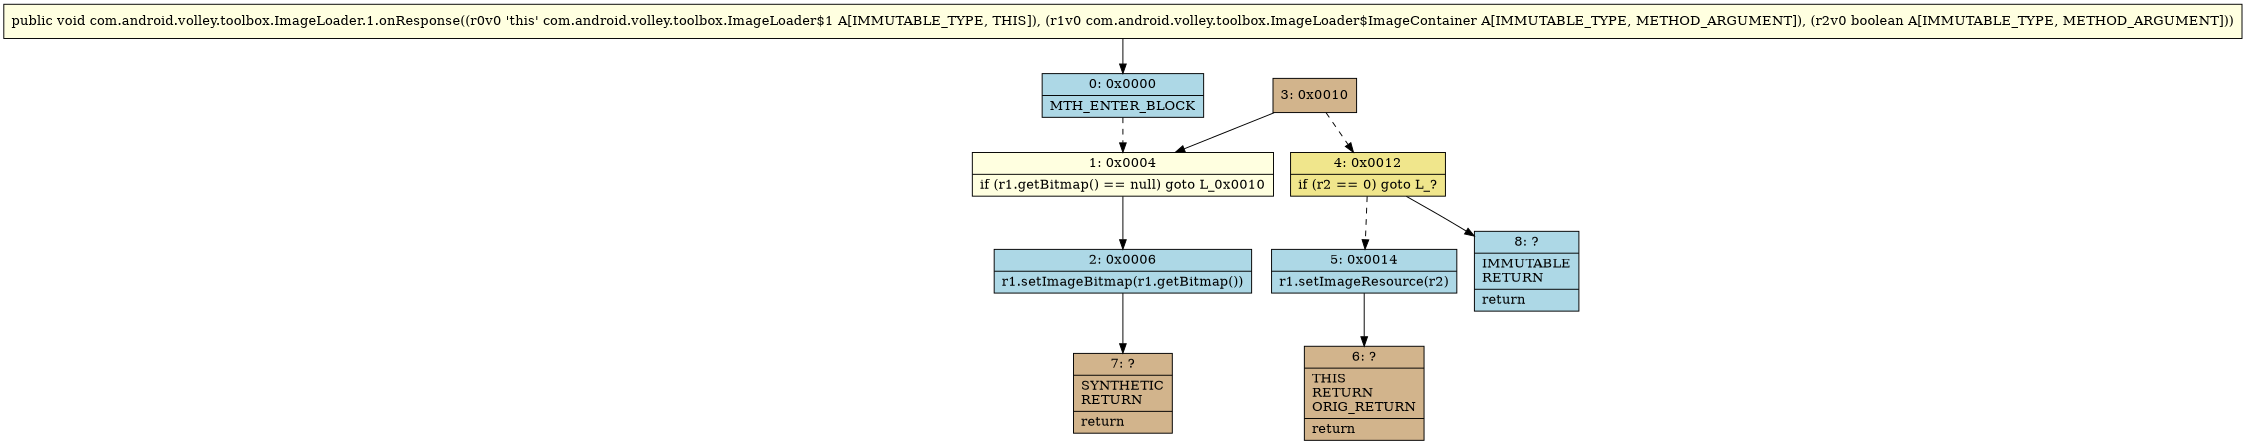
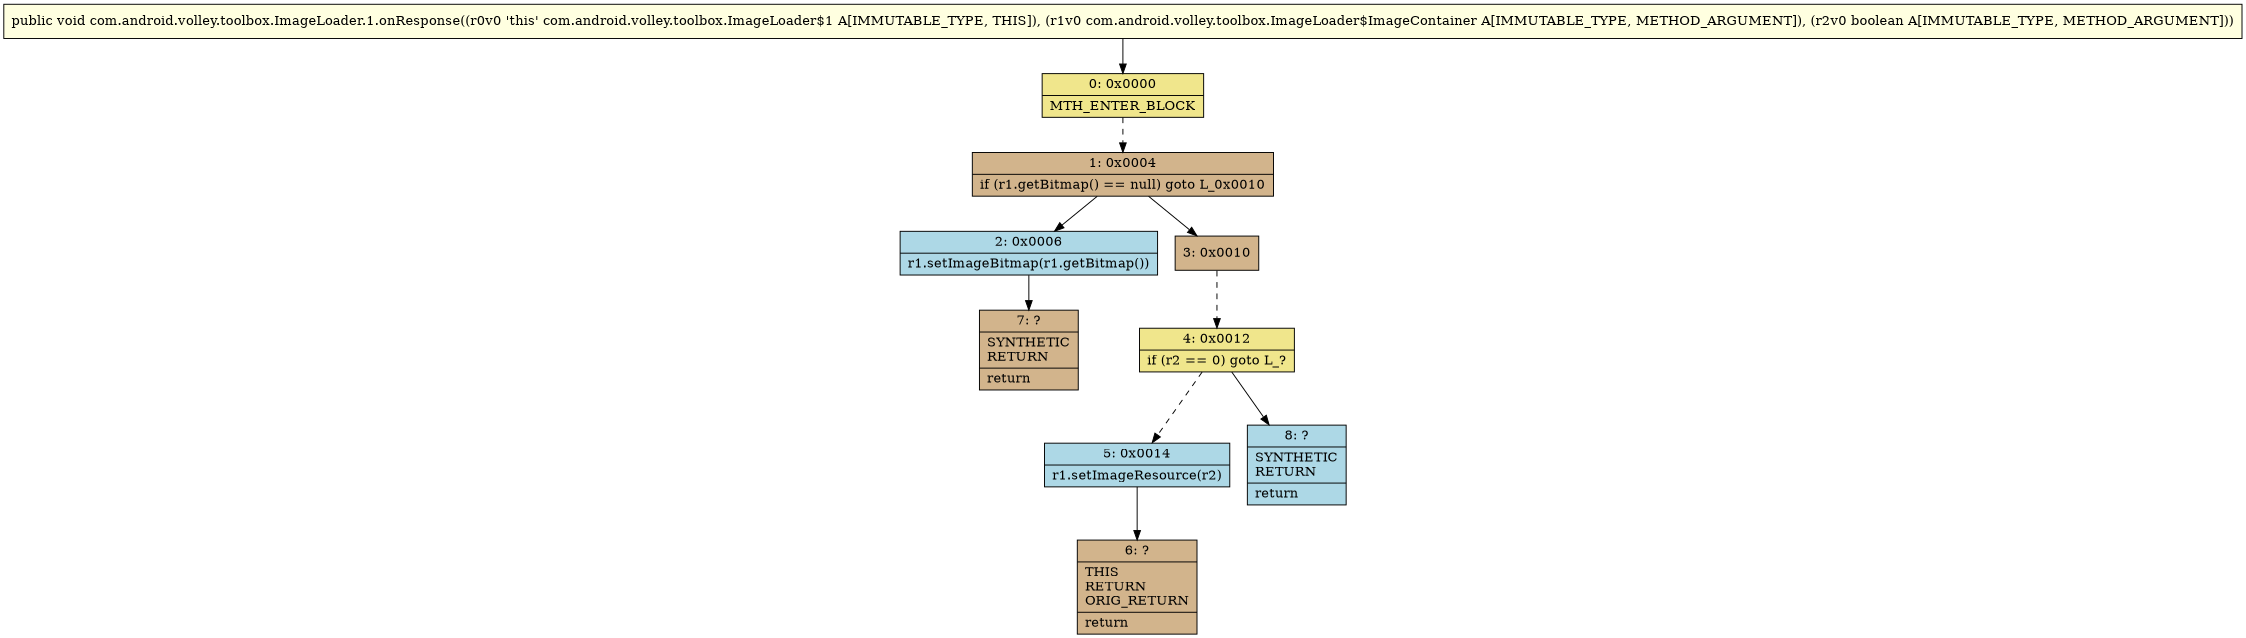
node "0: 0x0000": fillcolor lightblue -> khaki
edge "3: 0x0010" -> "1: 0x0004": reversed
node "1: 0x0004": fillcolor lightyellow -> tan
node "8: ?": text "IMMUTABLE" -> "SYNTHETIC"
